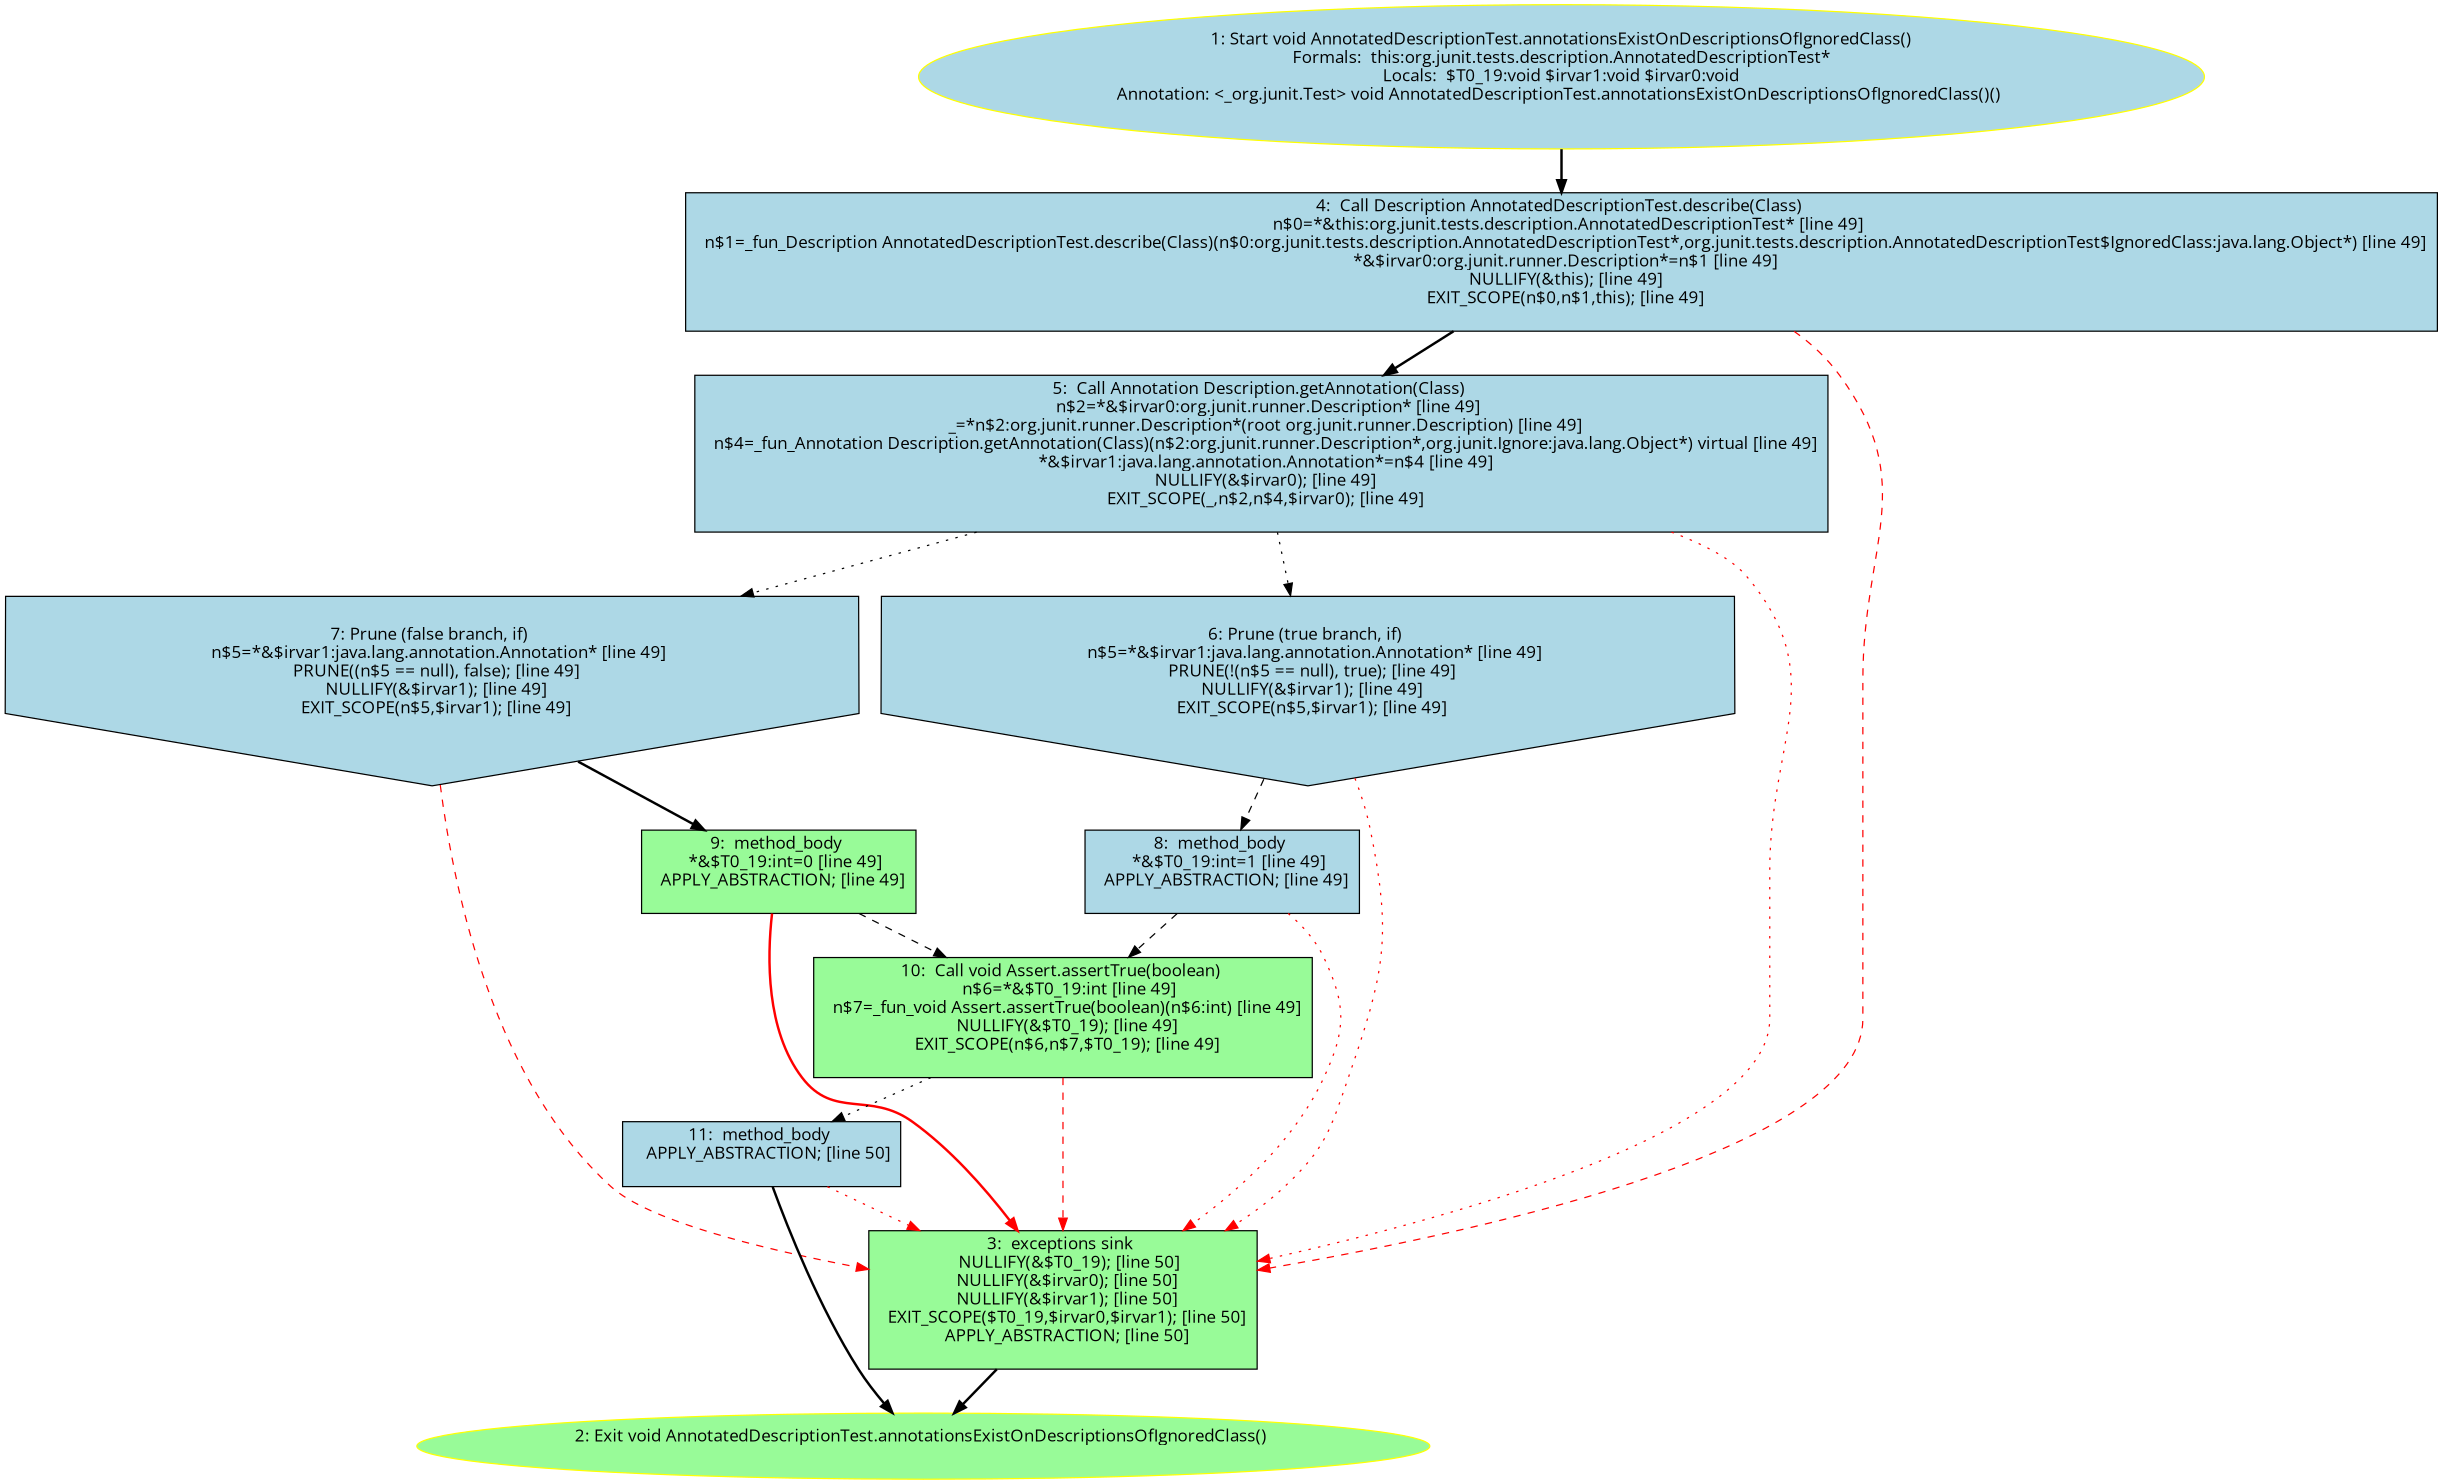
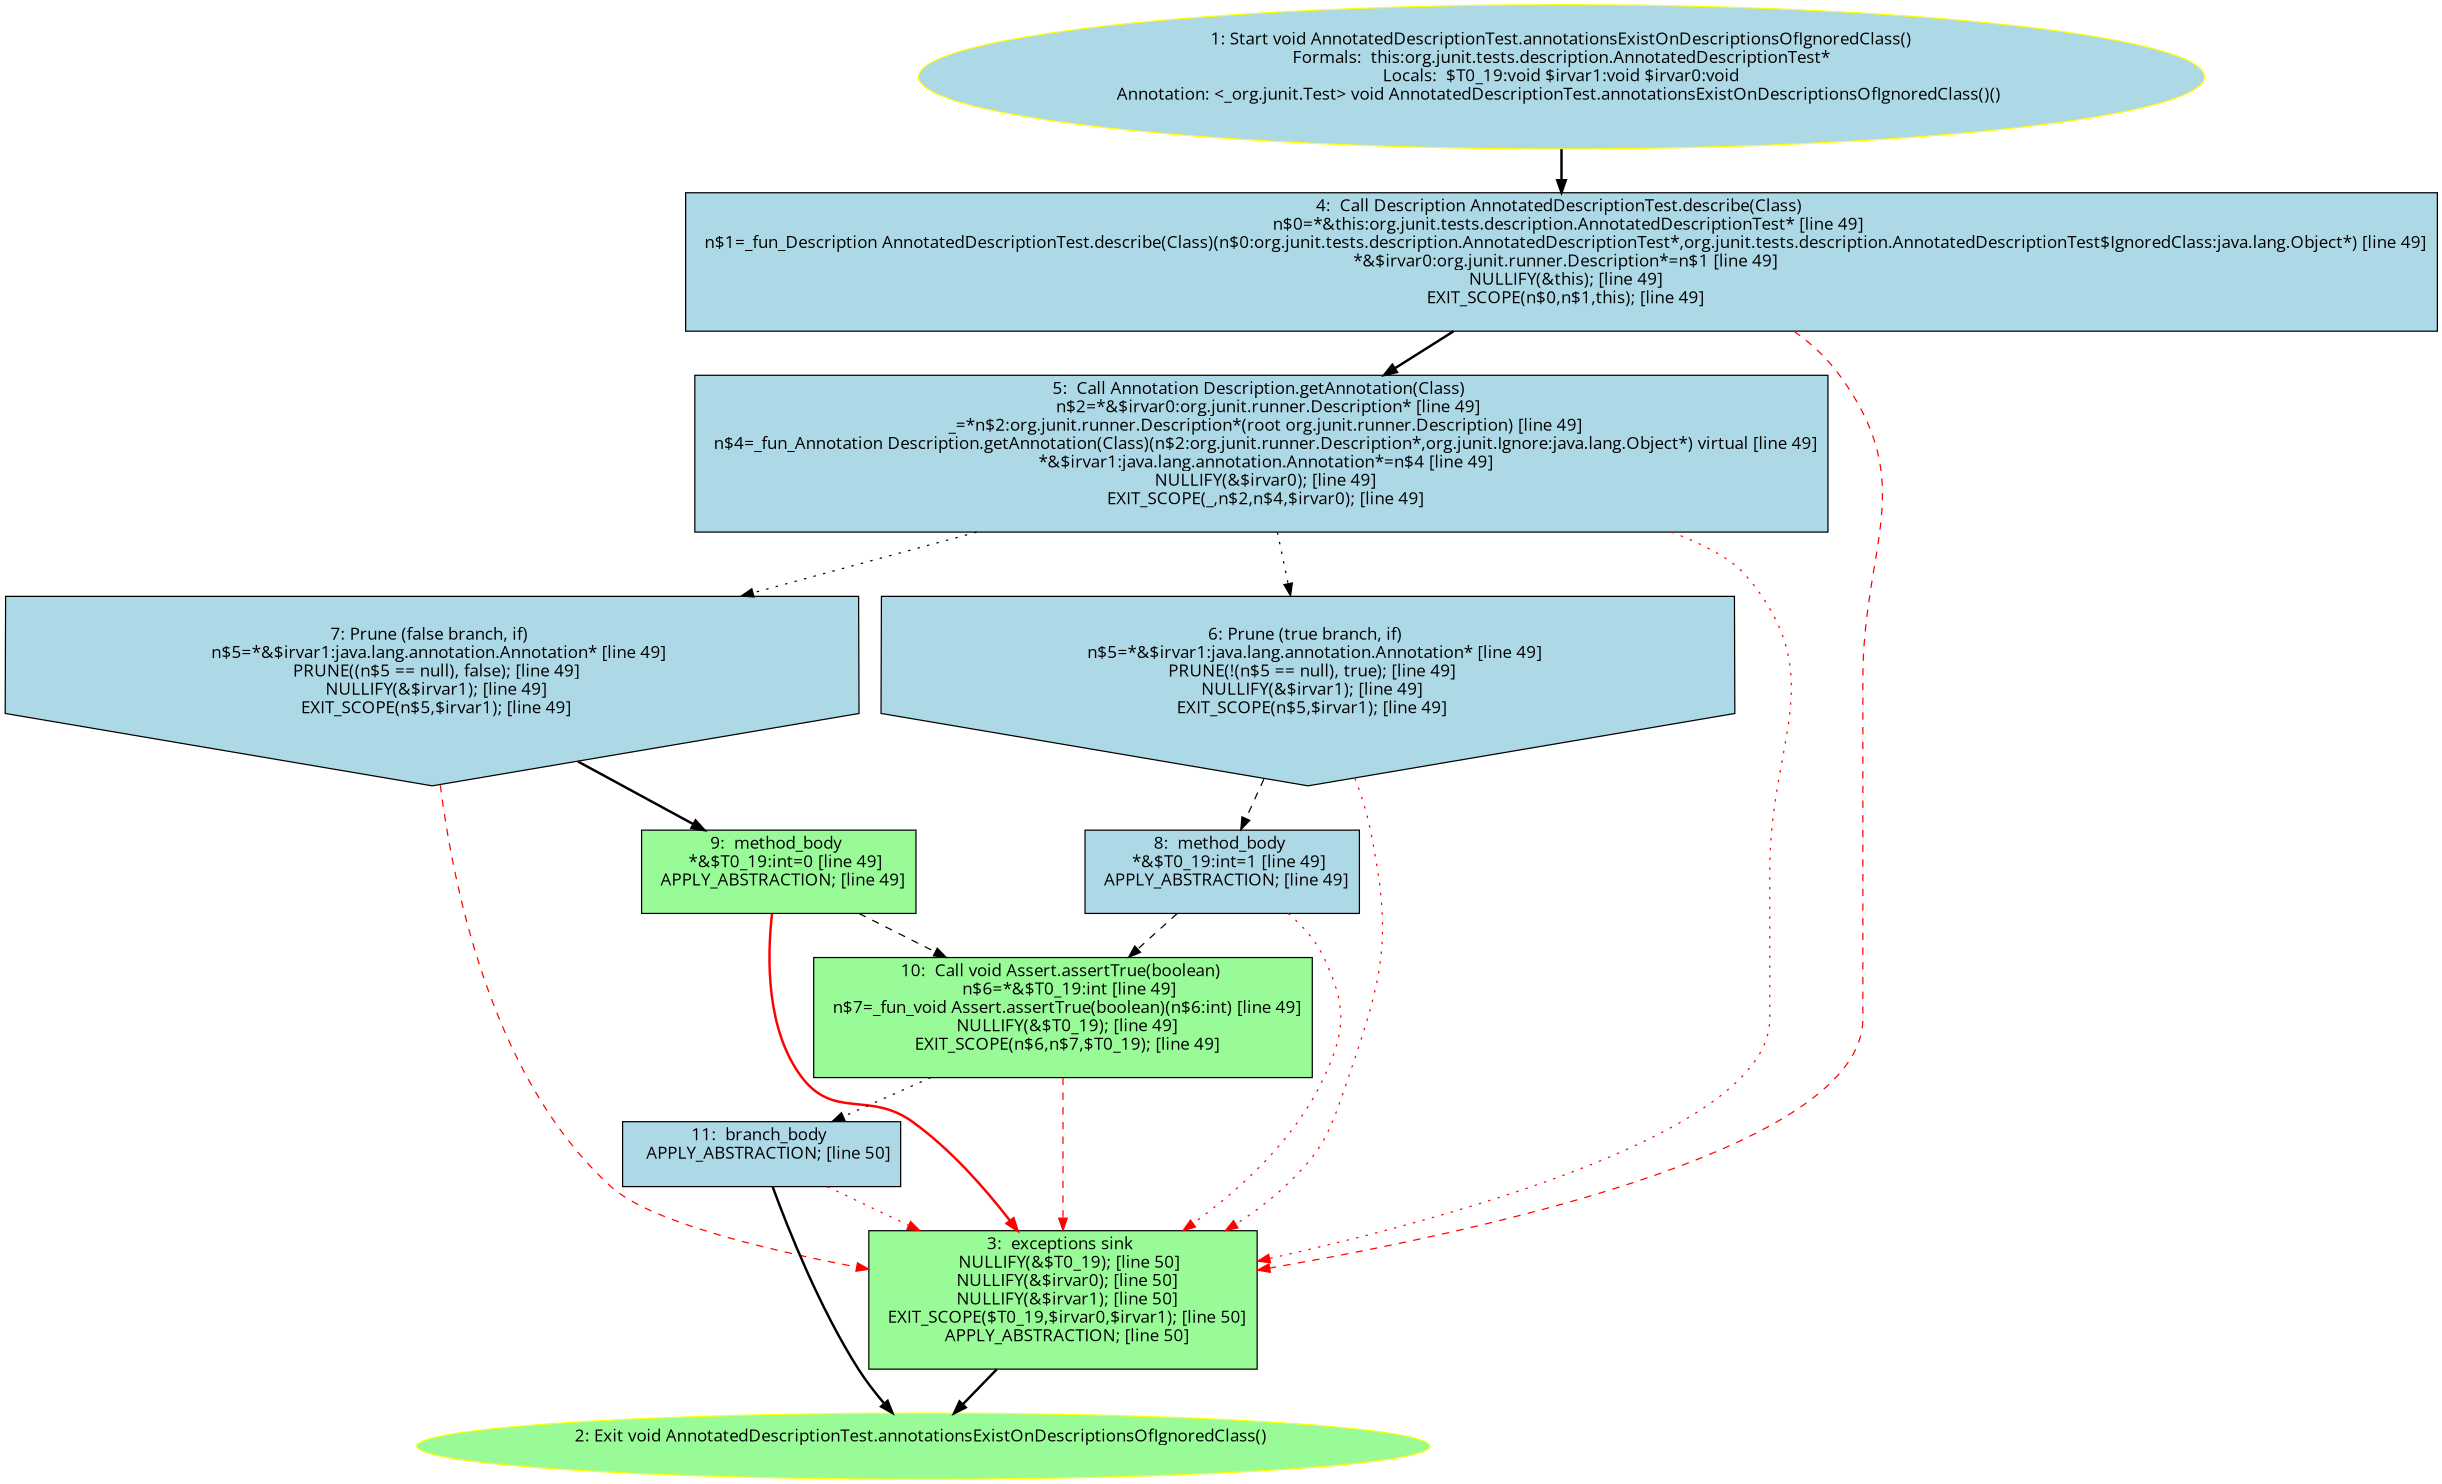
node "11:  method_body APPLY_ABSTRACTION; [line 50]": label "11:  method_body APPLY_ABSTRACTION; [line 50]" -> "11:  branch_body APPLY_ABSTRACTION; [line 50]"
